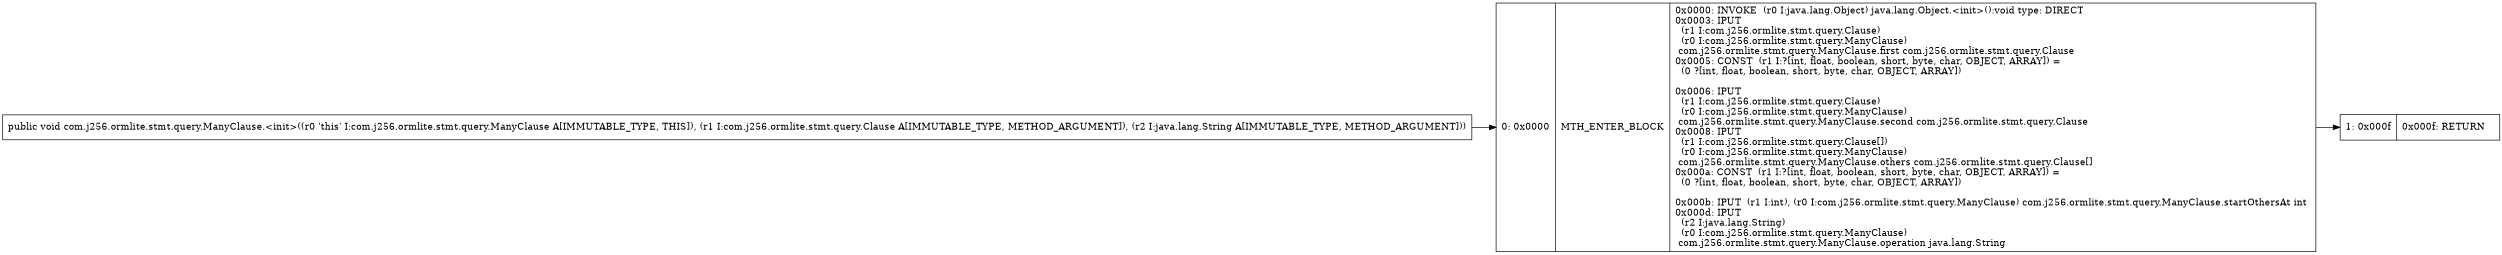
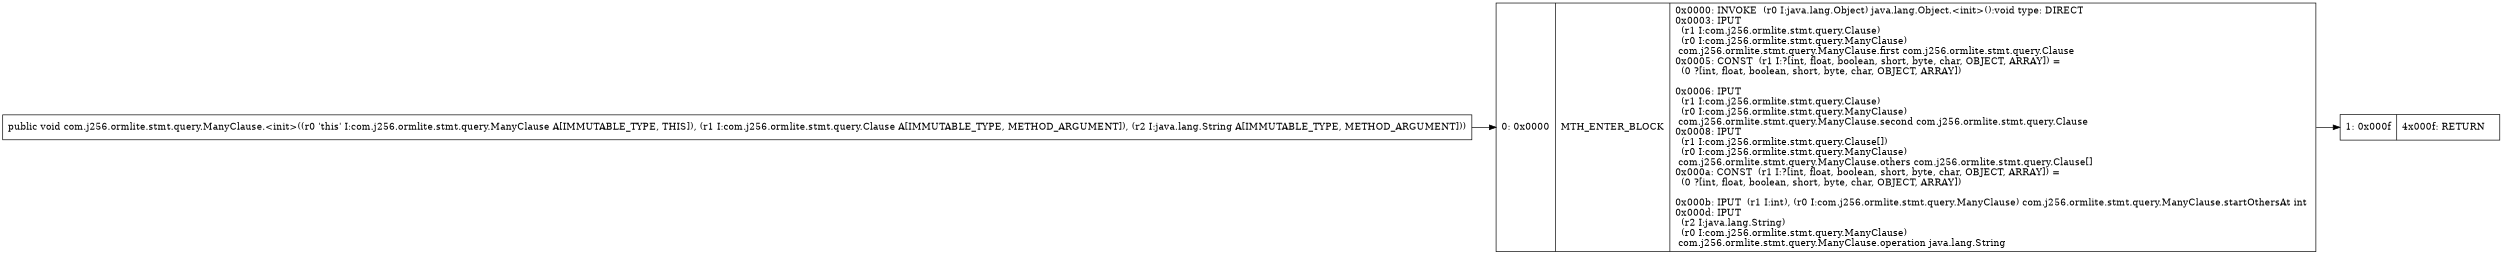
node "1: 0x000f": text "0x000f: RETURN" -> "4x000f: RETURN"
